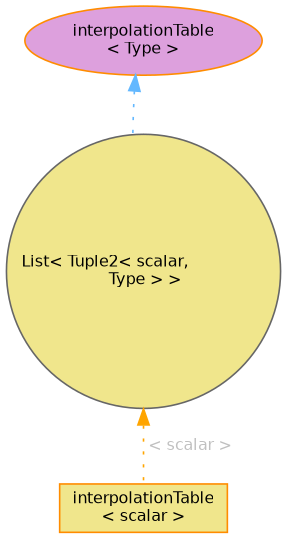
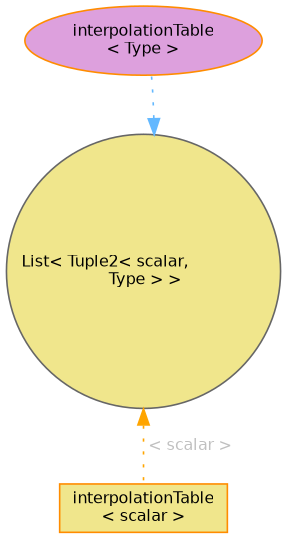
edge "List< Tuple2< scalar, Type > >" -> "interpolationTable < Type >": reversed
